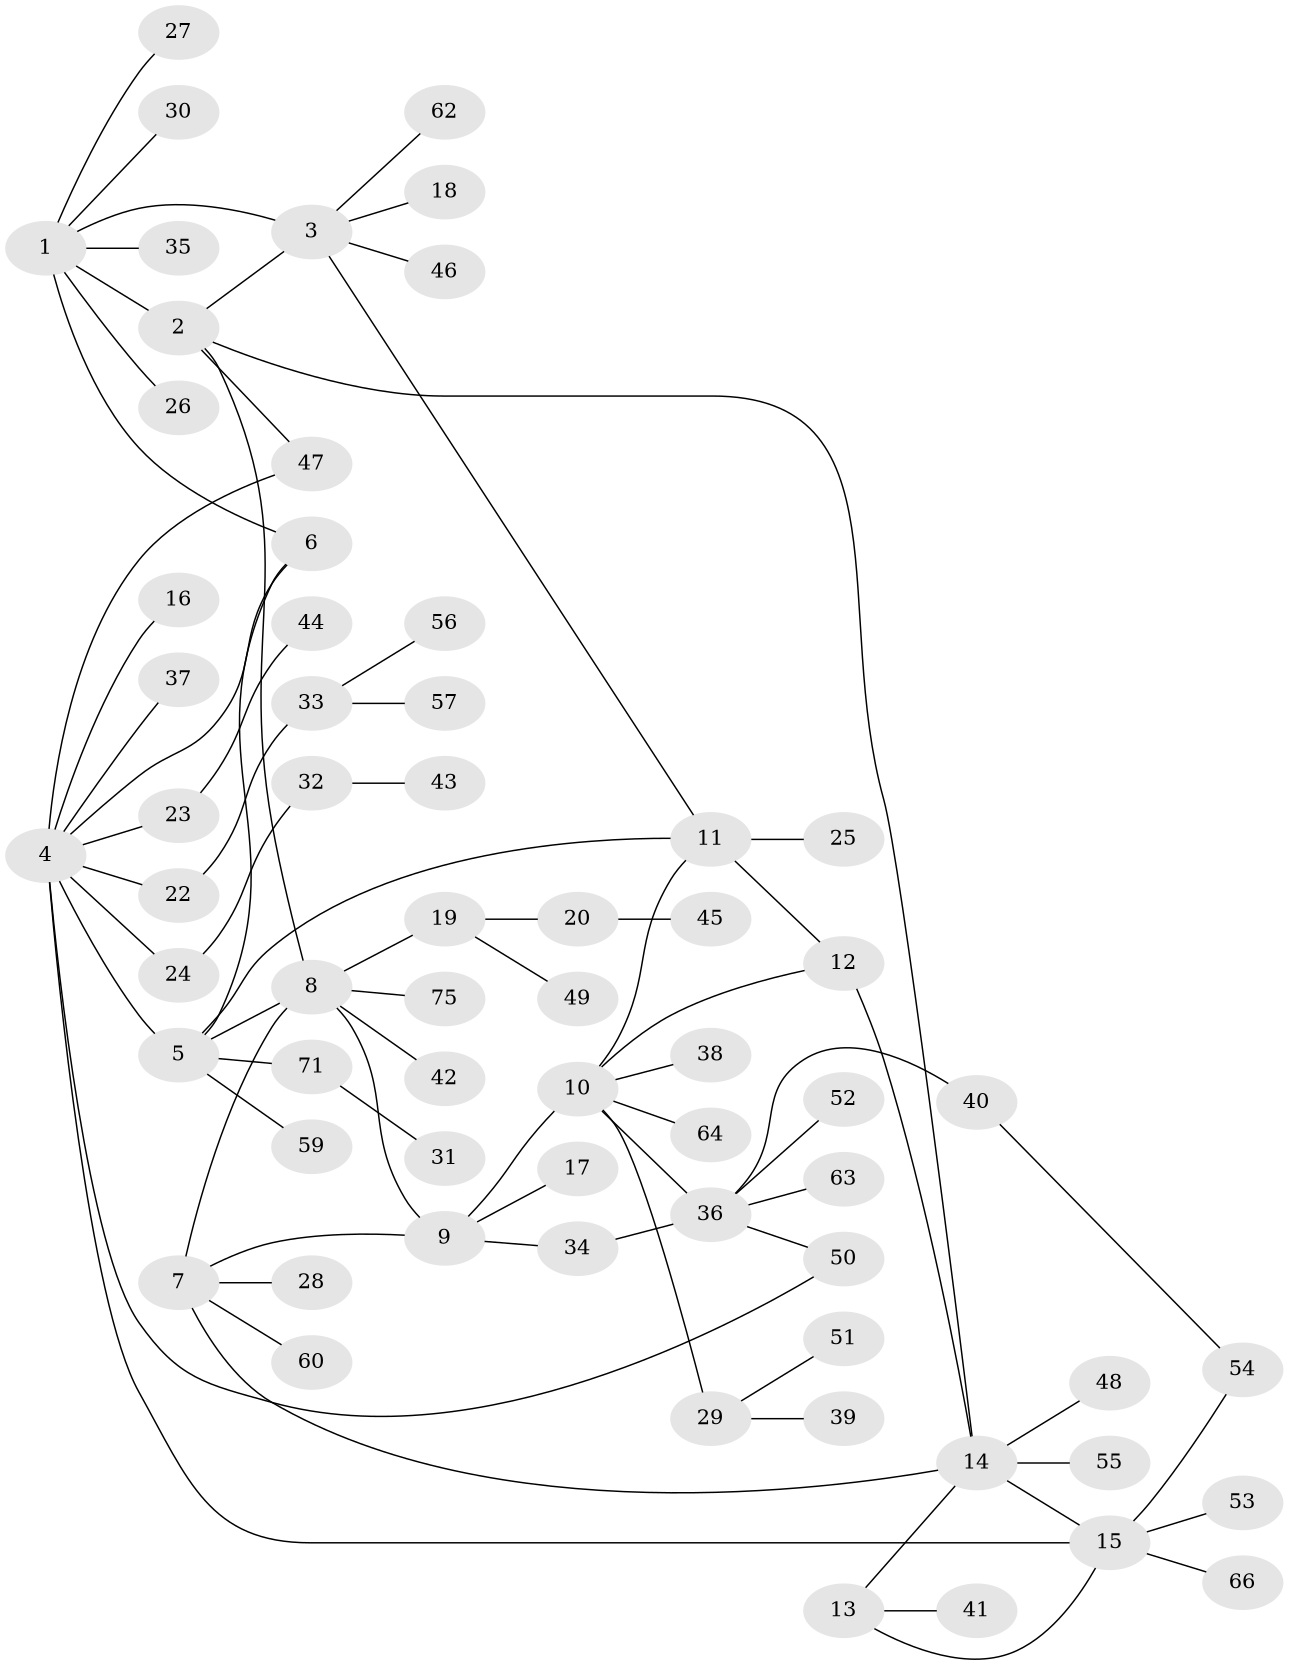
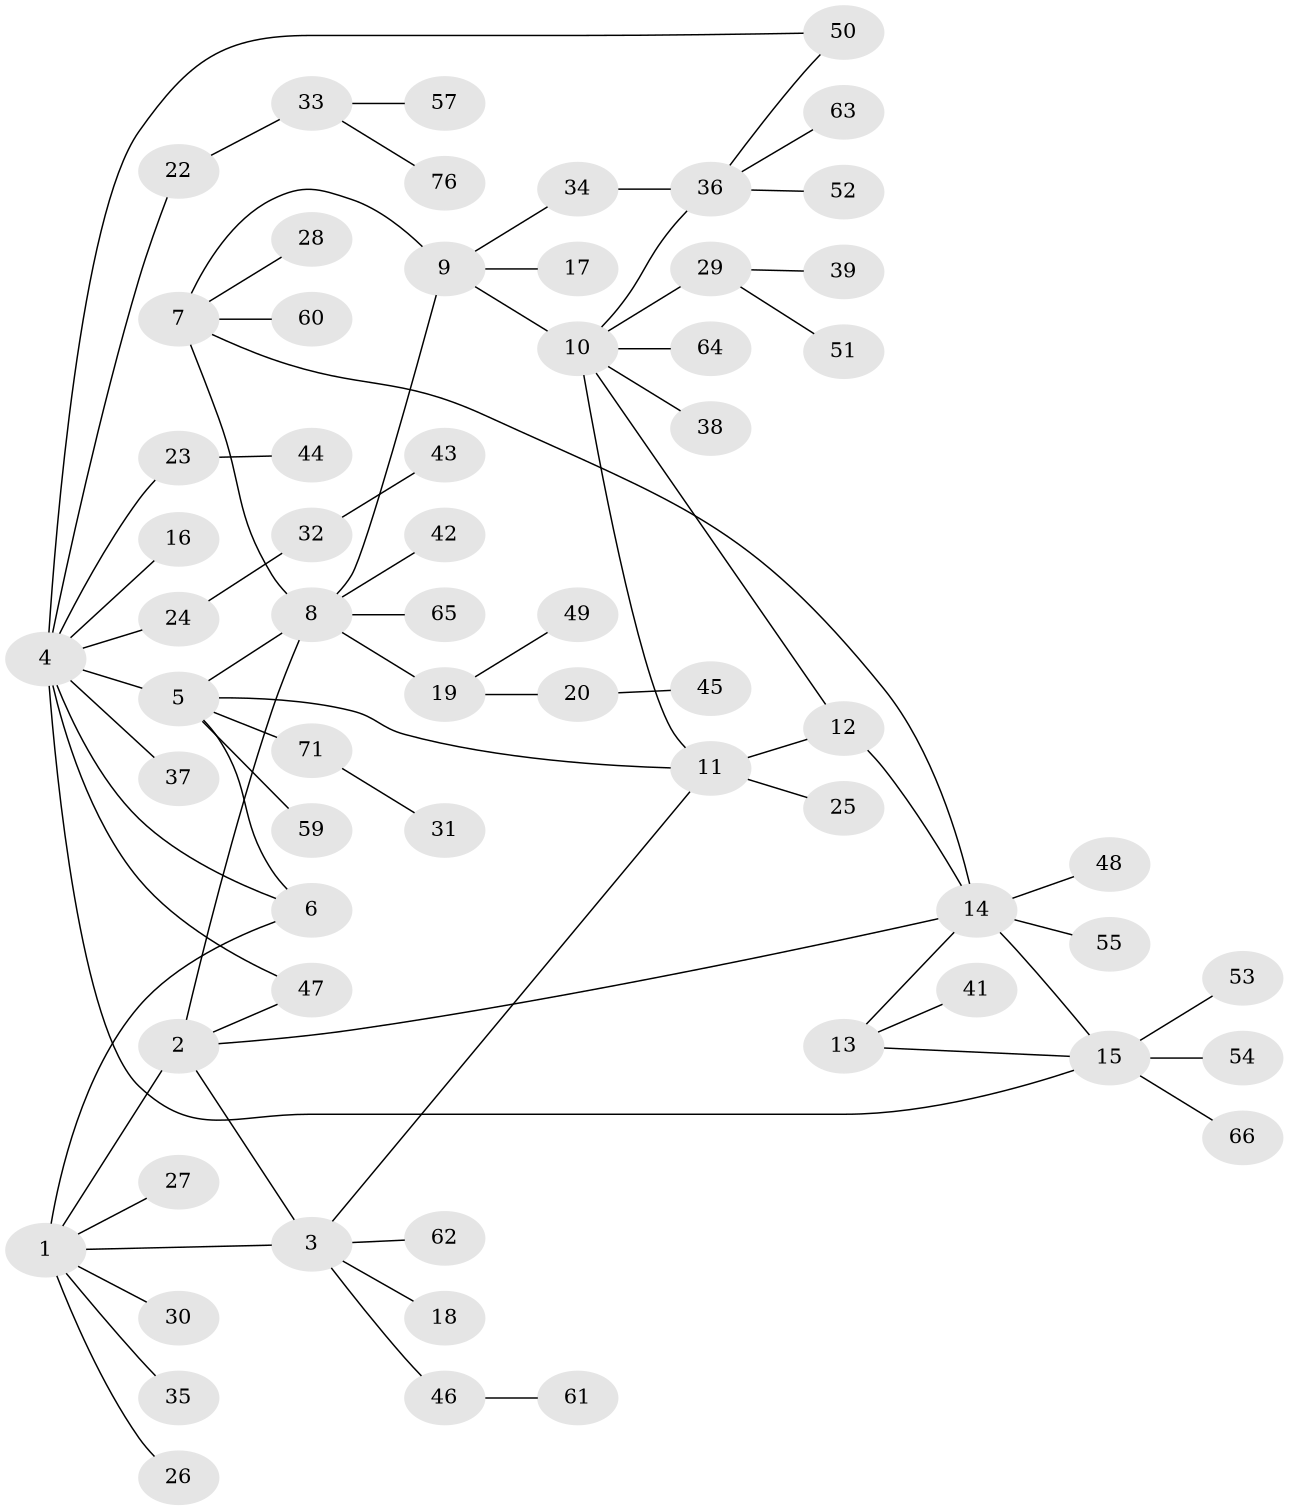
node "56": label "56" -> "76"
node "75": label "75" -> "65"
node "40": removed
node "61": added
